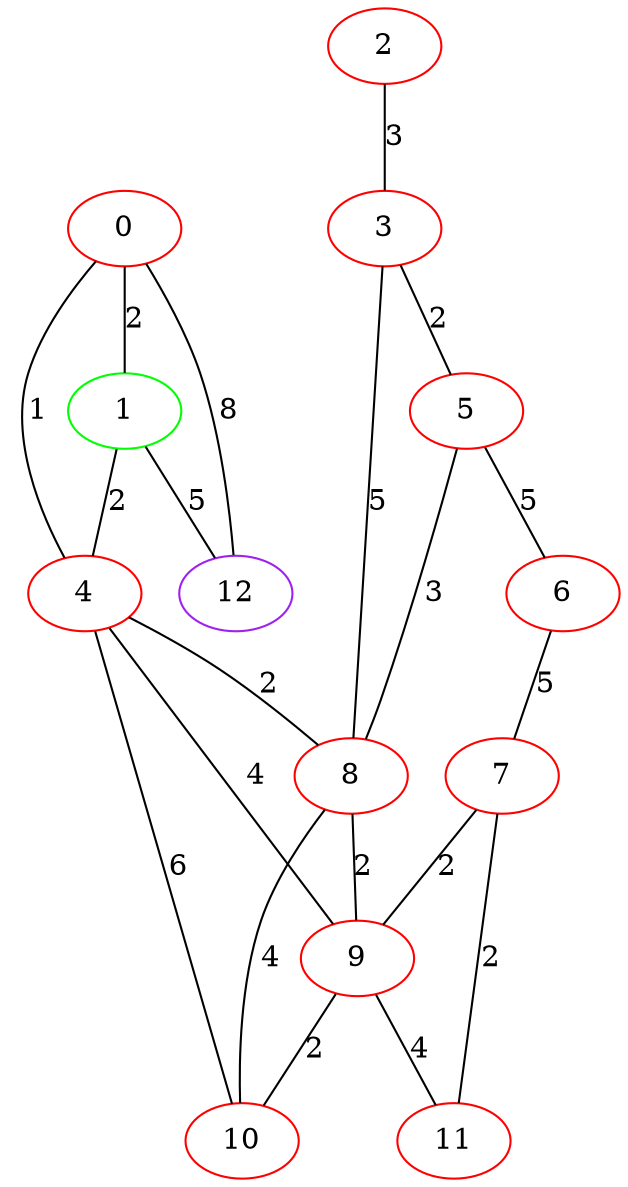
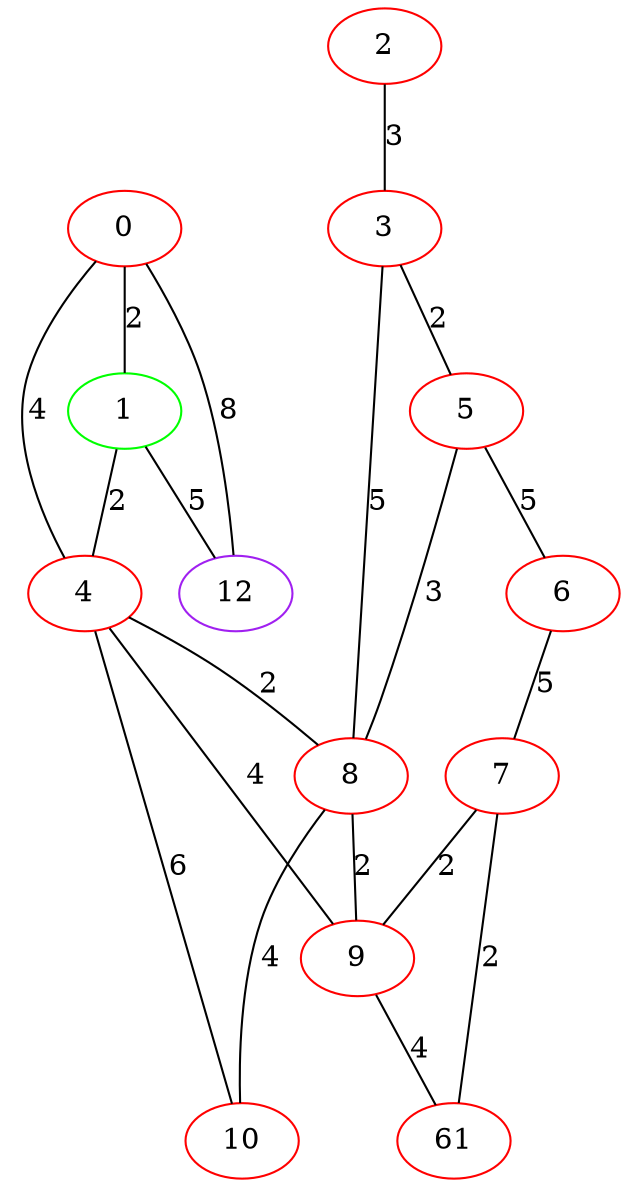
edge "0" -- "4": label "1" -> "4"
edge "9" -- "10": removed, label "2"
node "11": label "11" -> "61"
